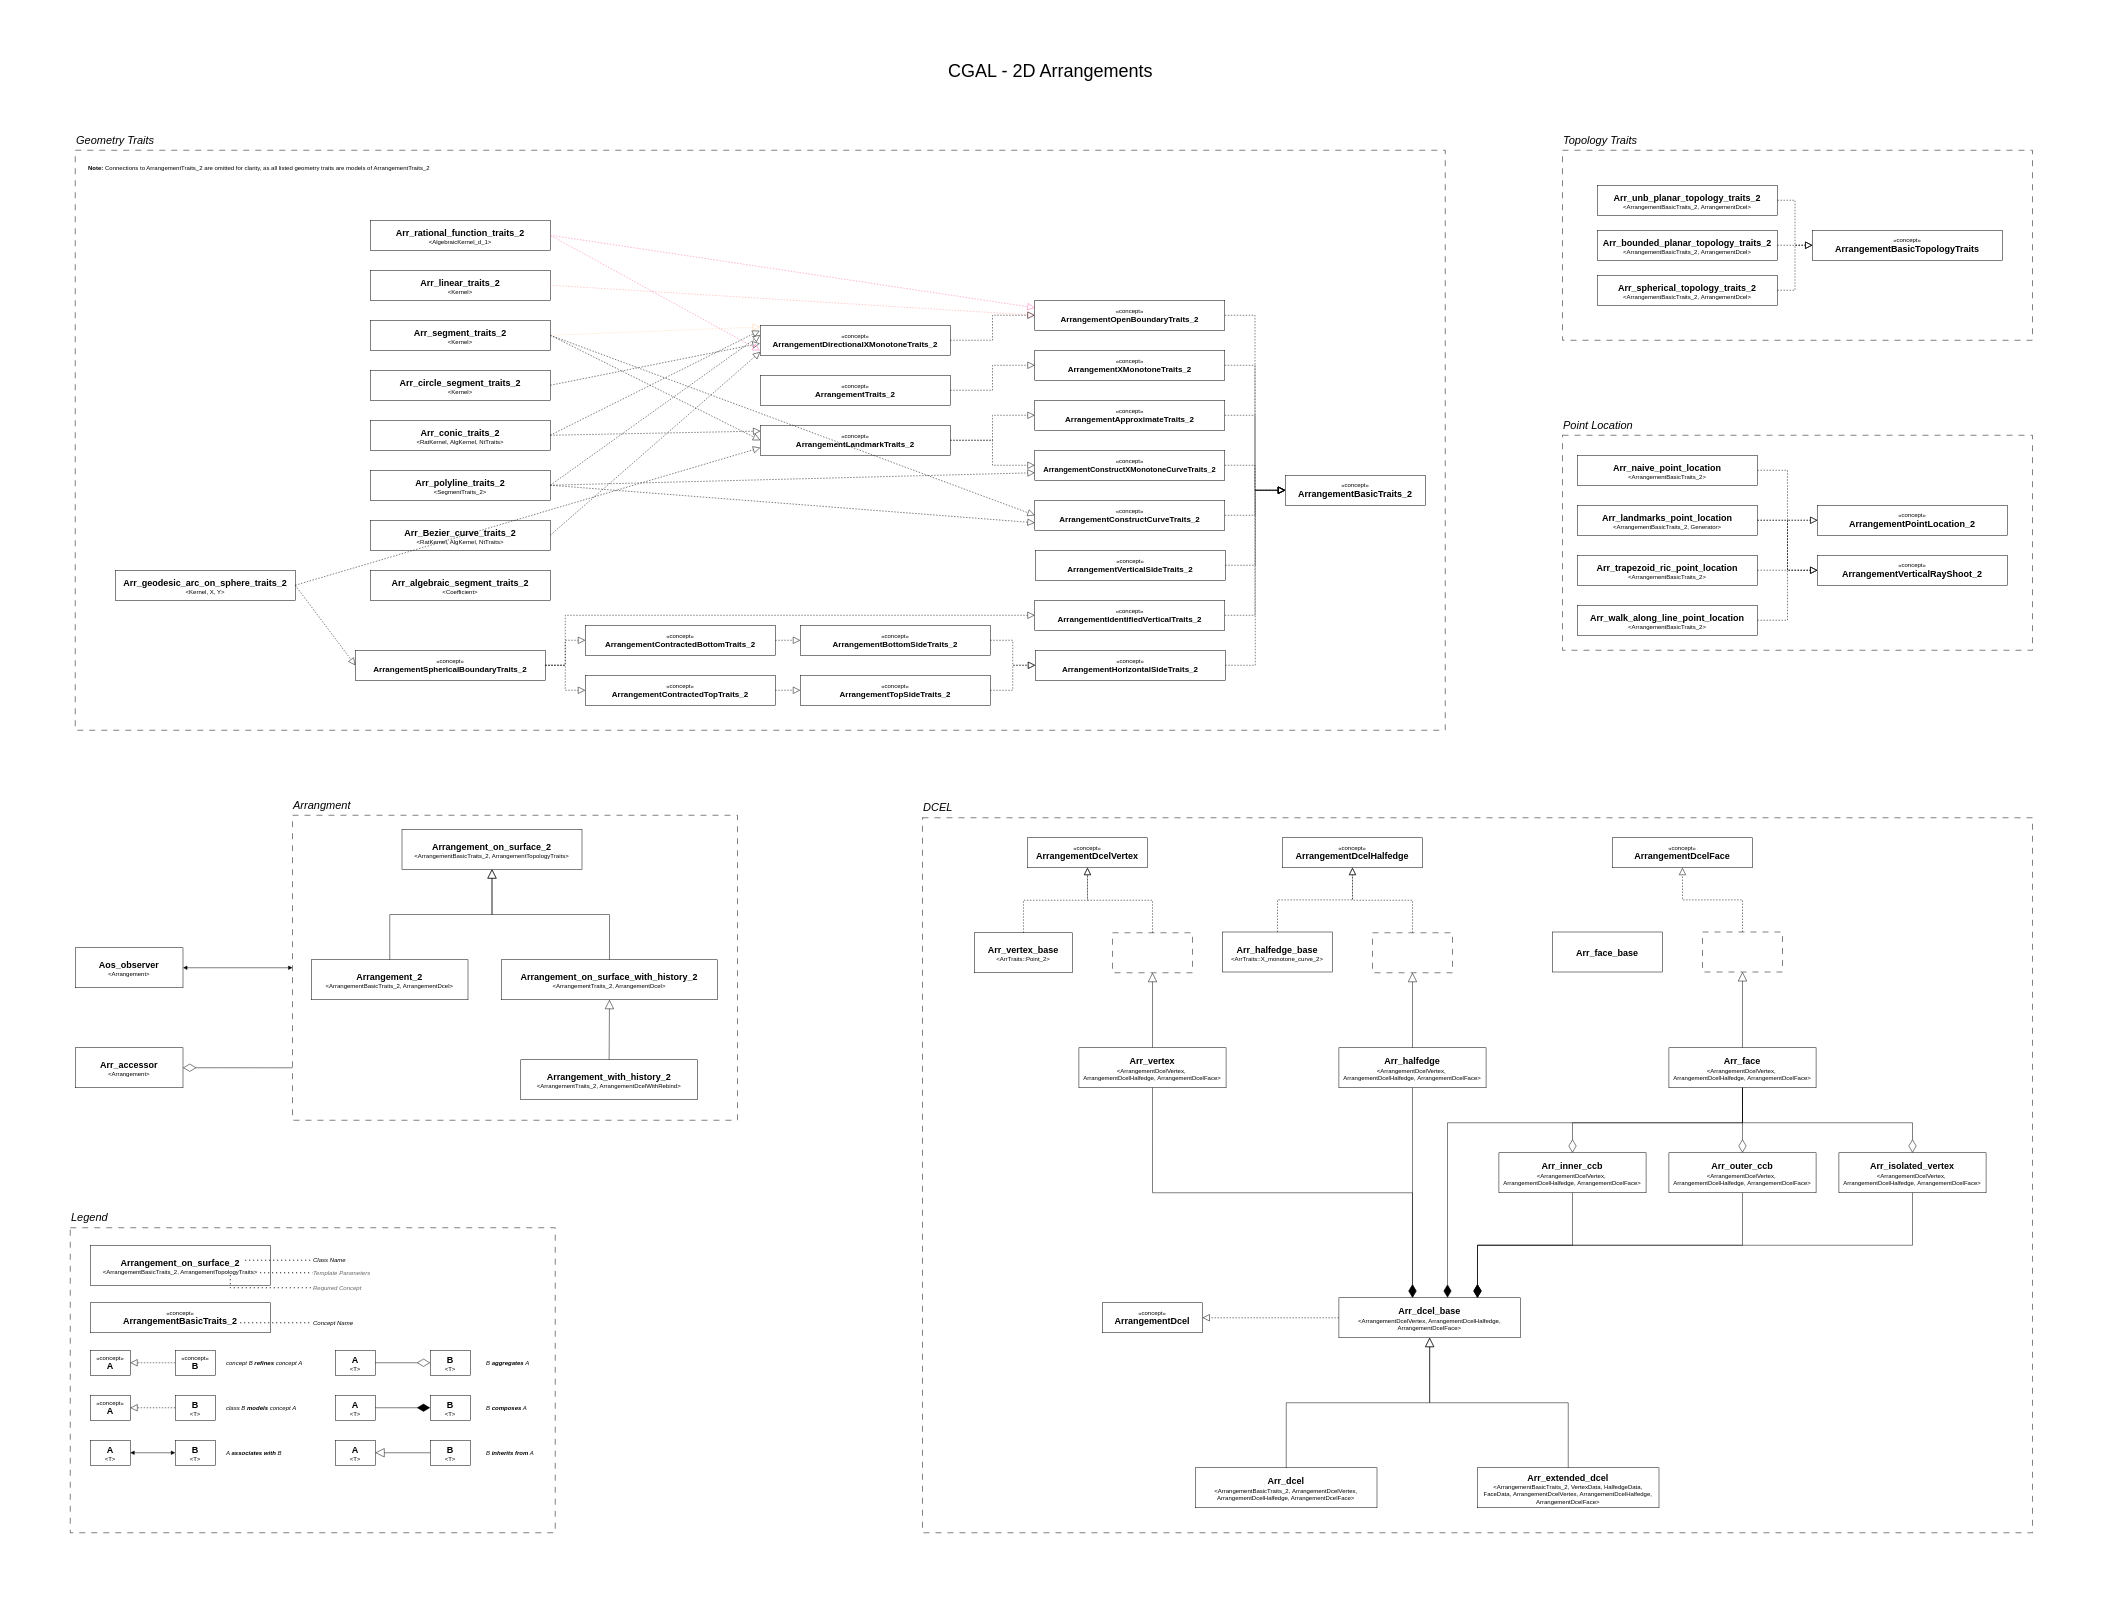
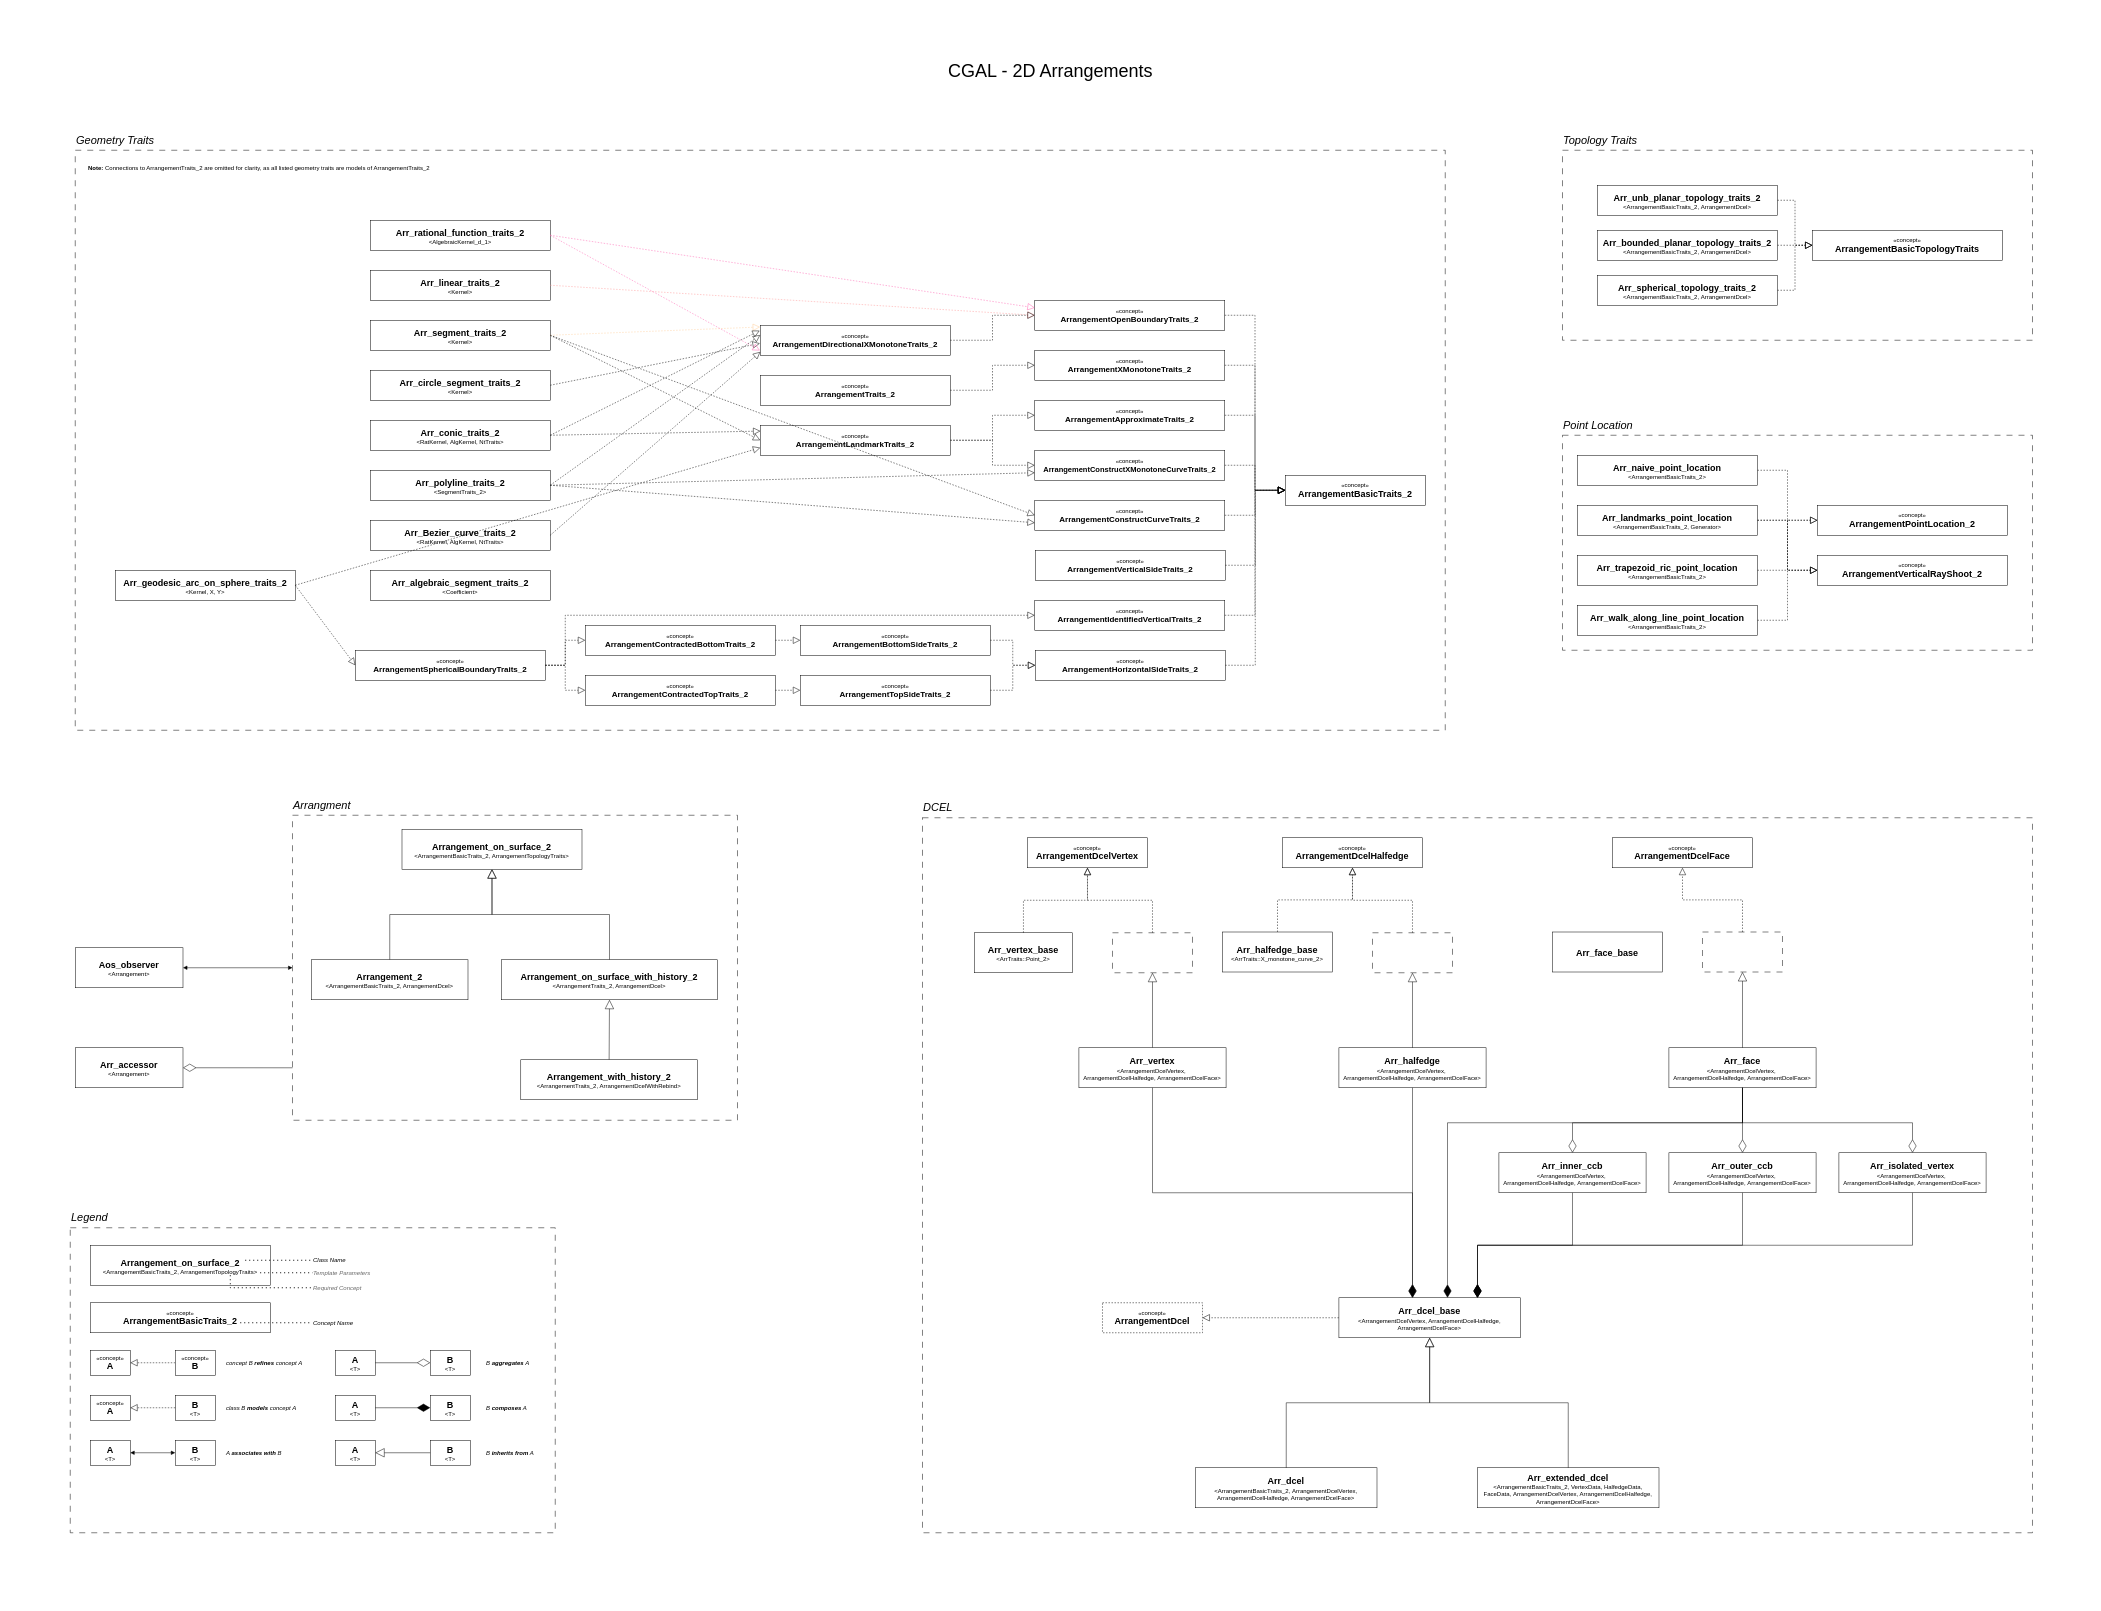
node "«concept» ArrangementDcel": style solid -> dashed
